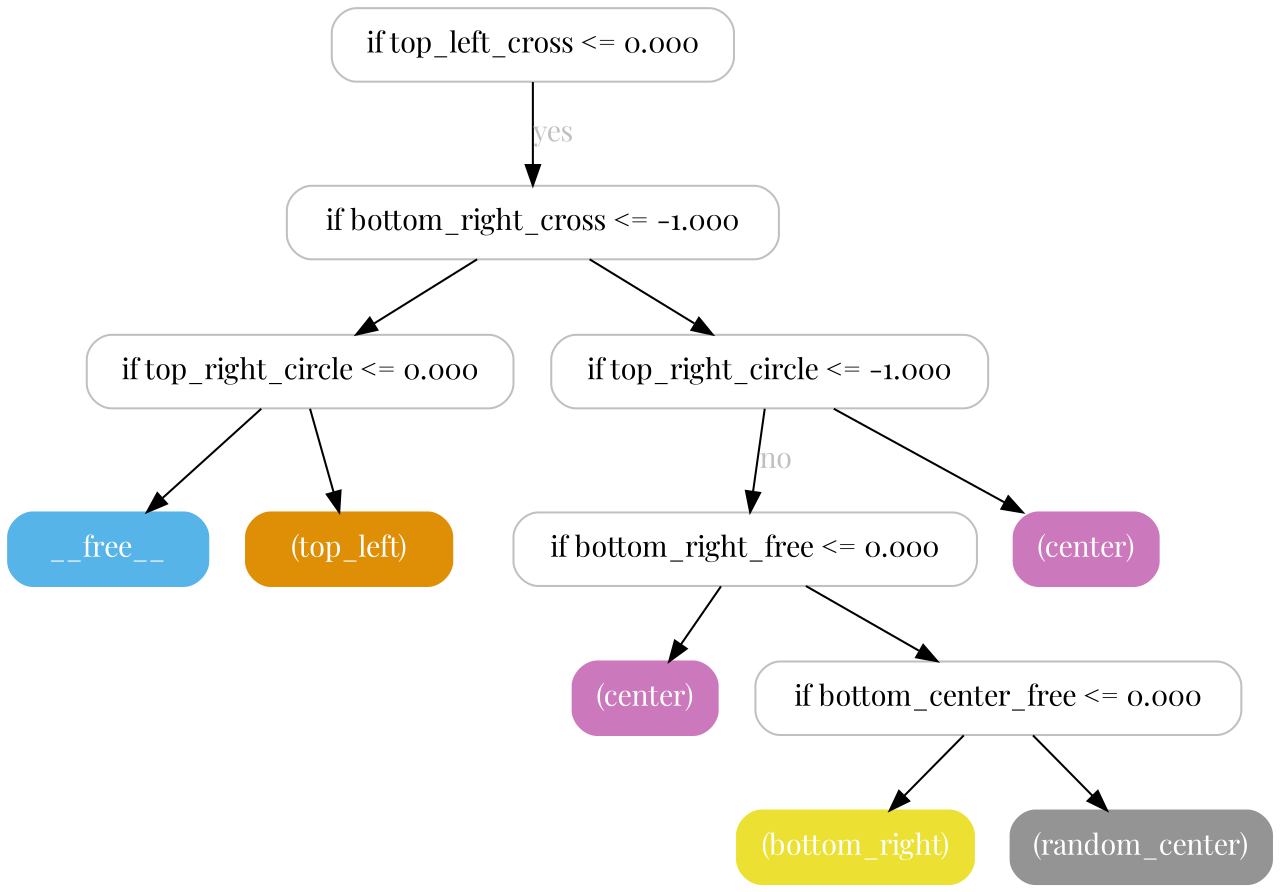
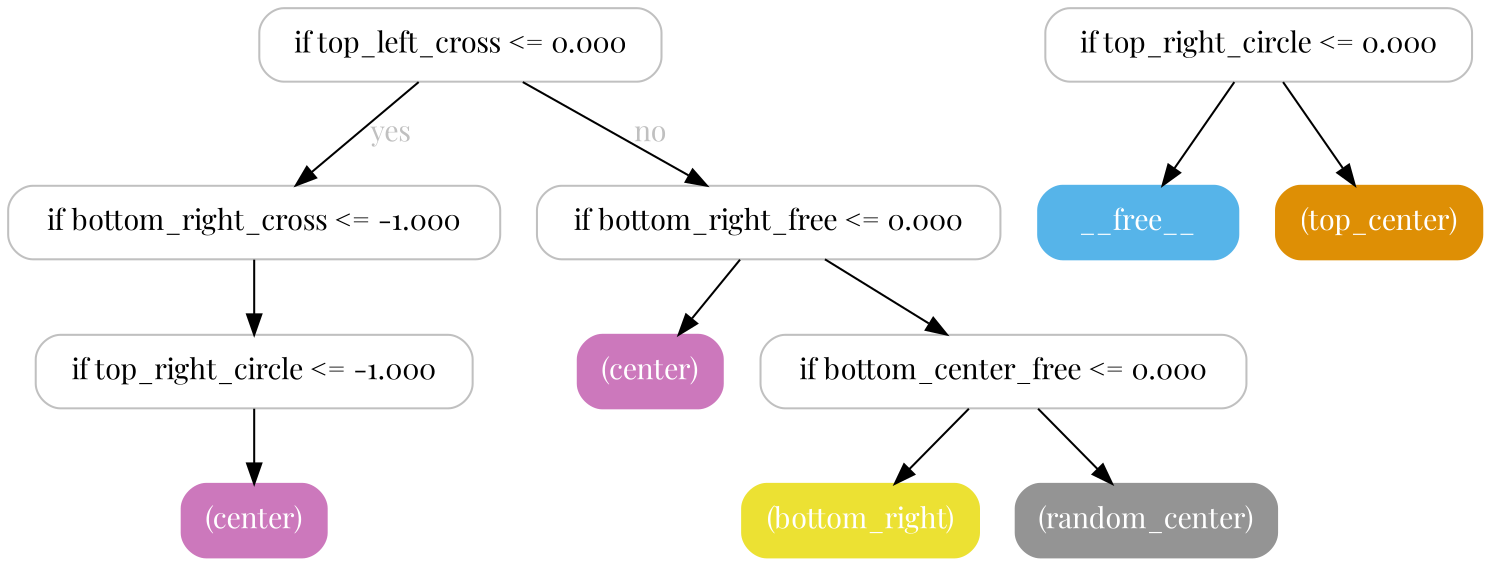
edge "if bottom_right_cross <= -1.000" -> "if top_right_circle <= 0.000": removed
edge "if top_right_circle <= -1.000" -> "if bottom_right_free <= 0.000": now "if top_left_cross <= 0.000" -> "if bottom_right_free <= 0.000"
node "(top_left)": label "(top_left)" -> "(top_center)"
